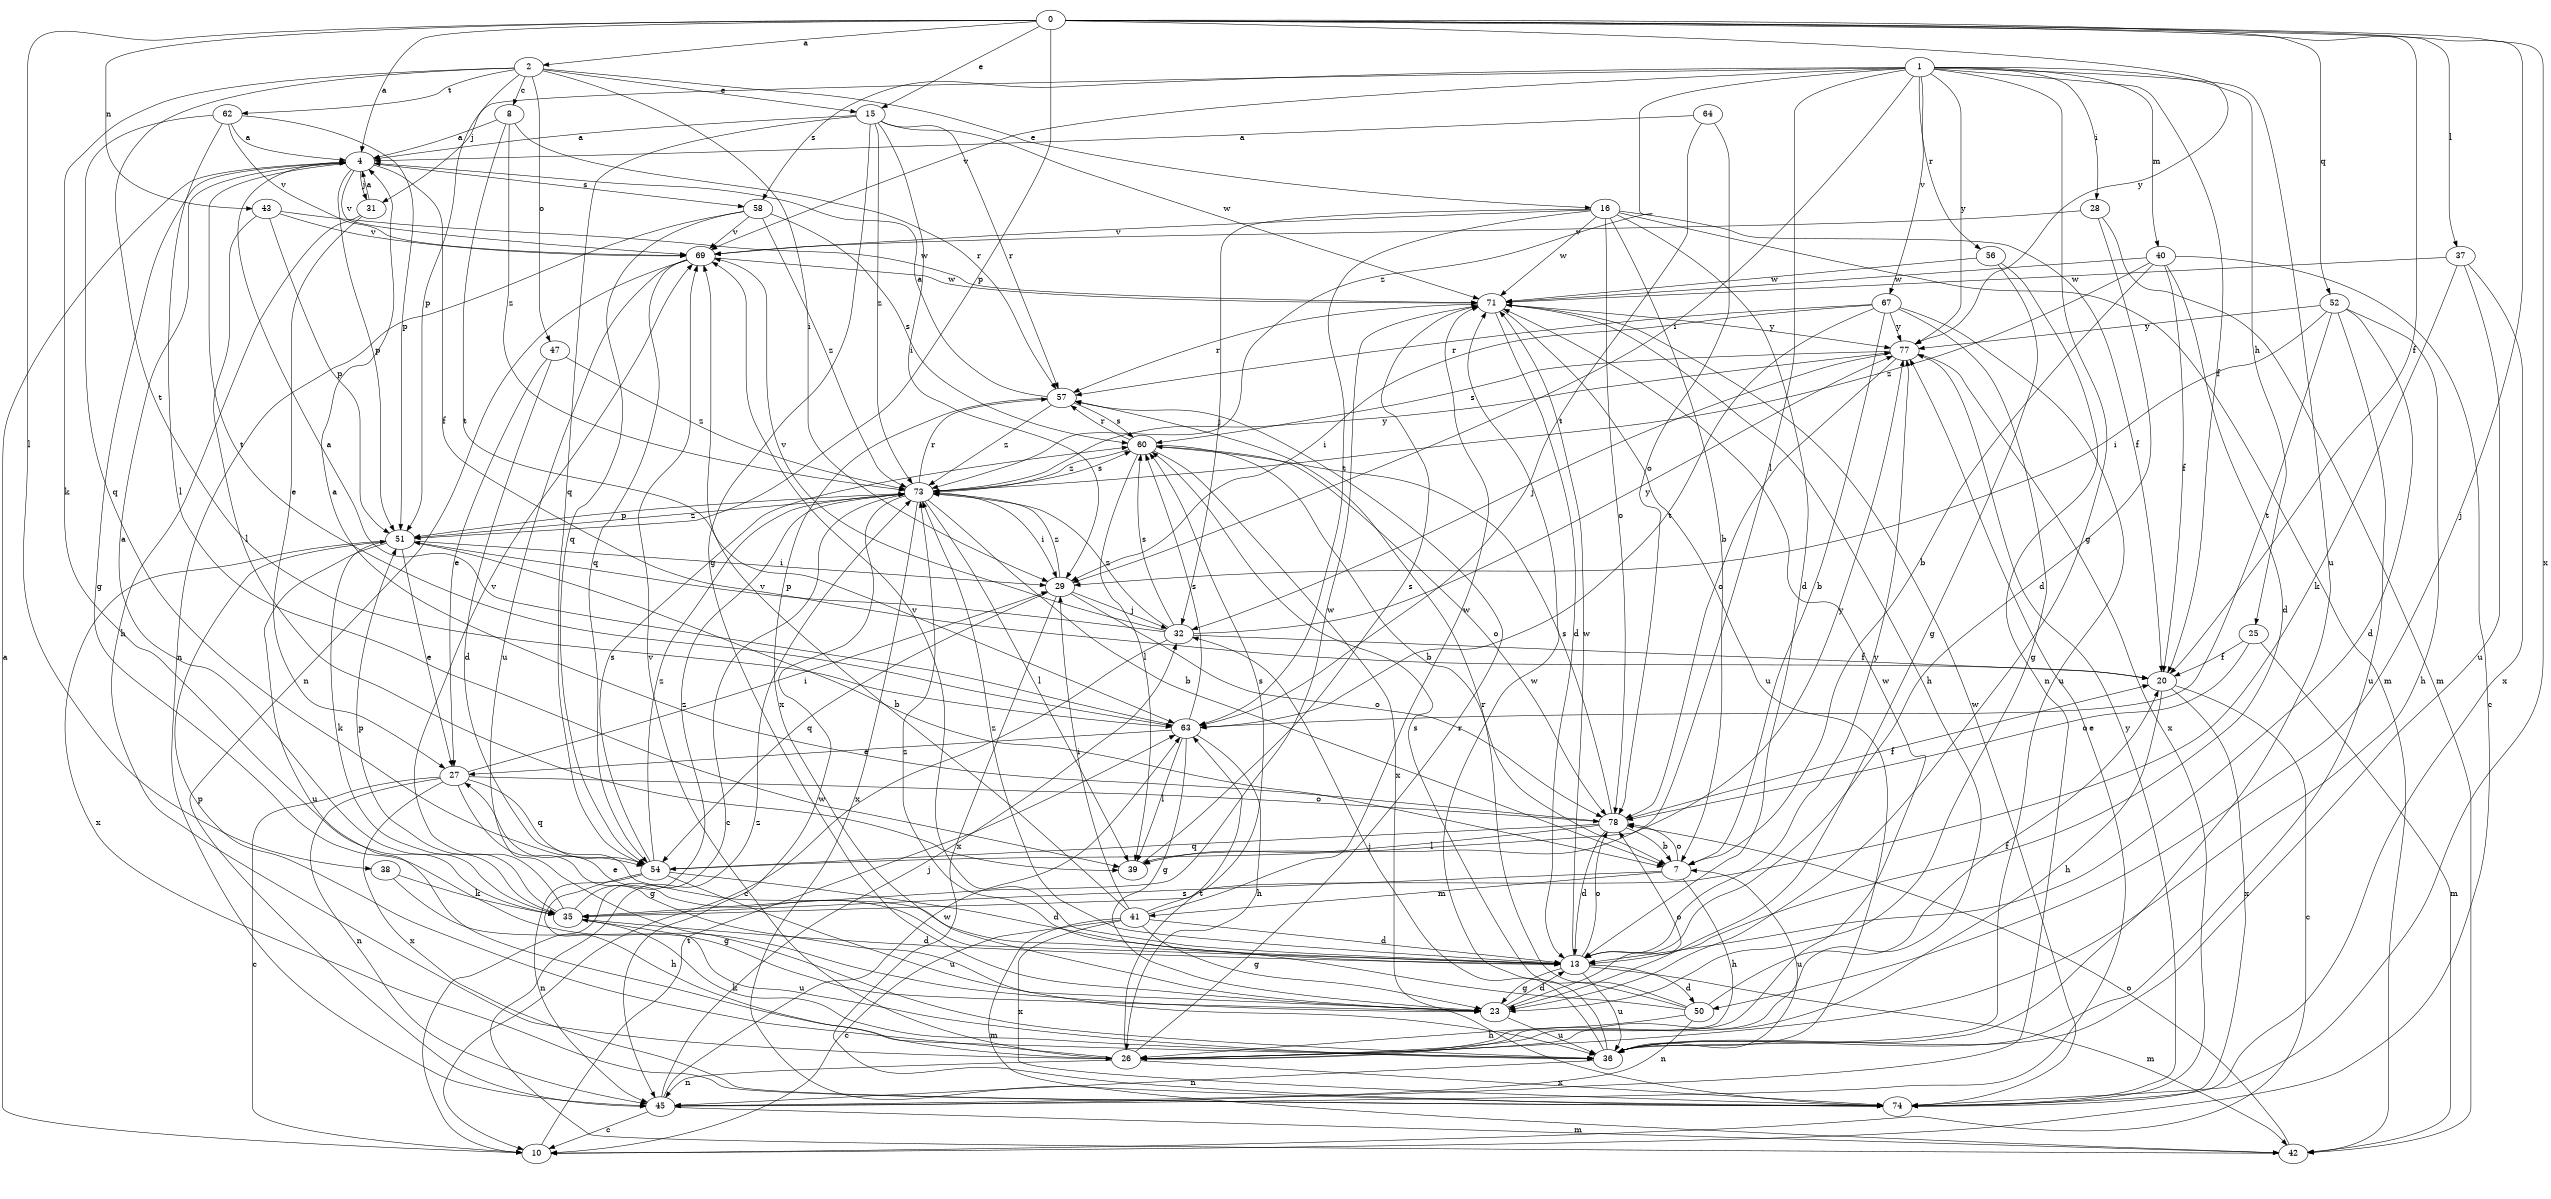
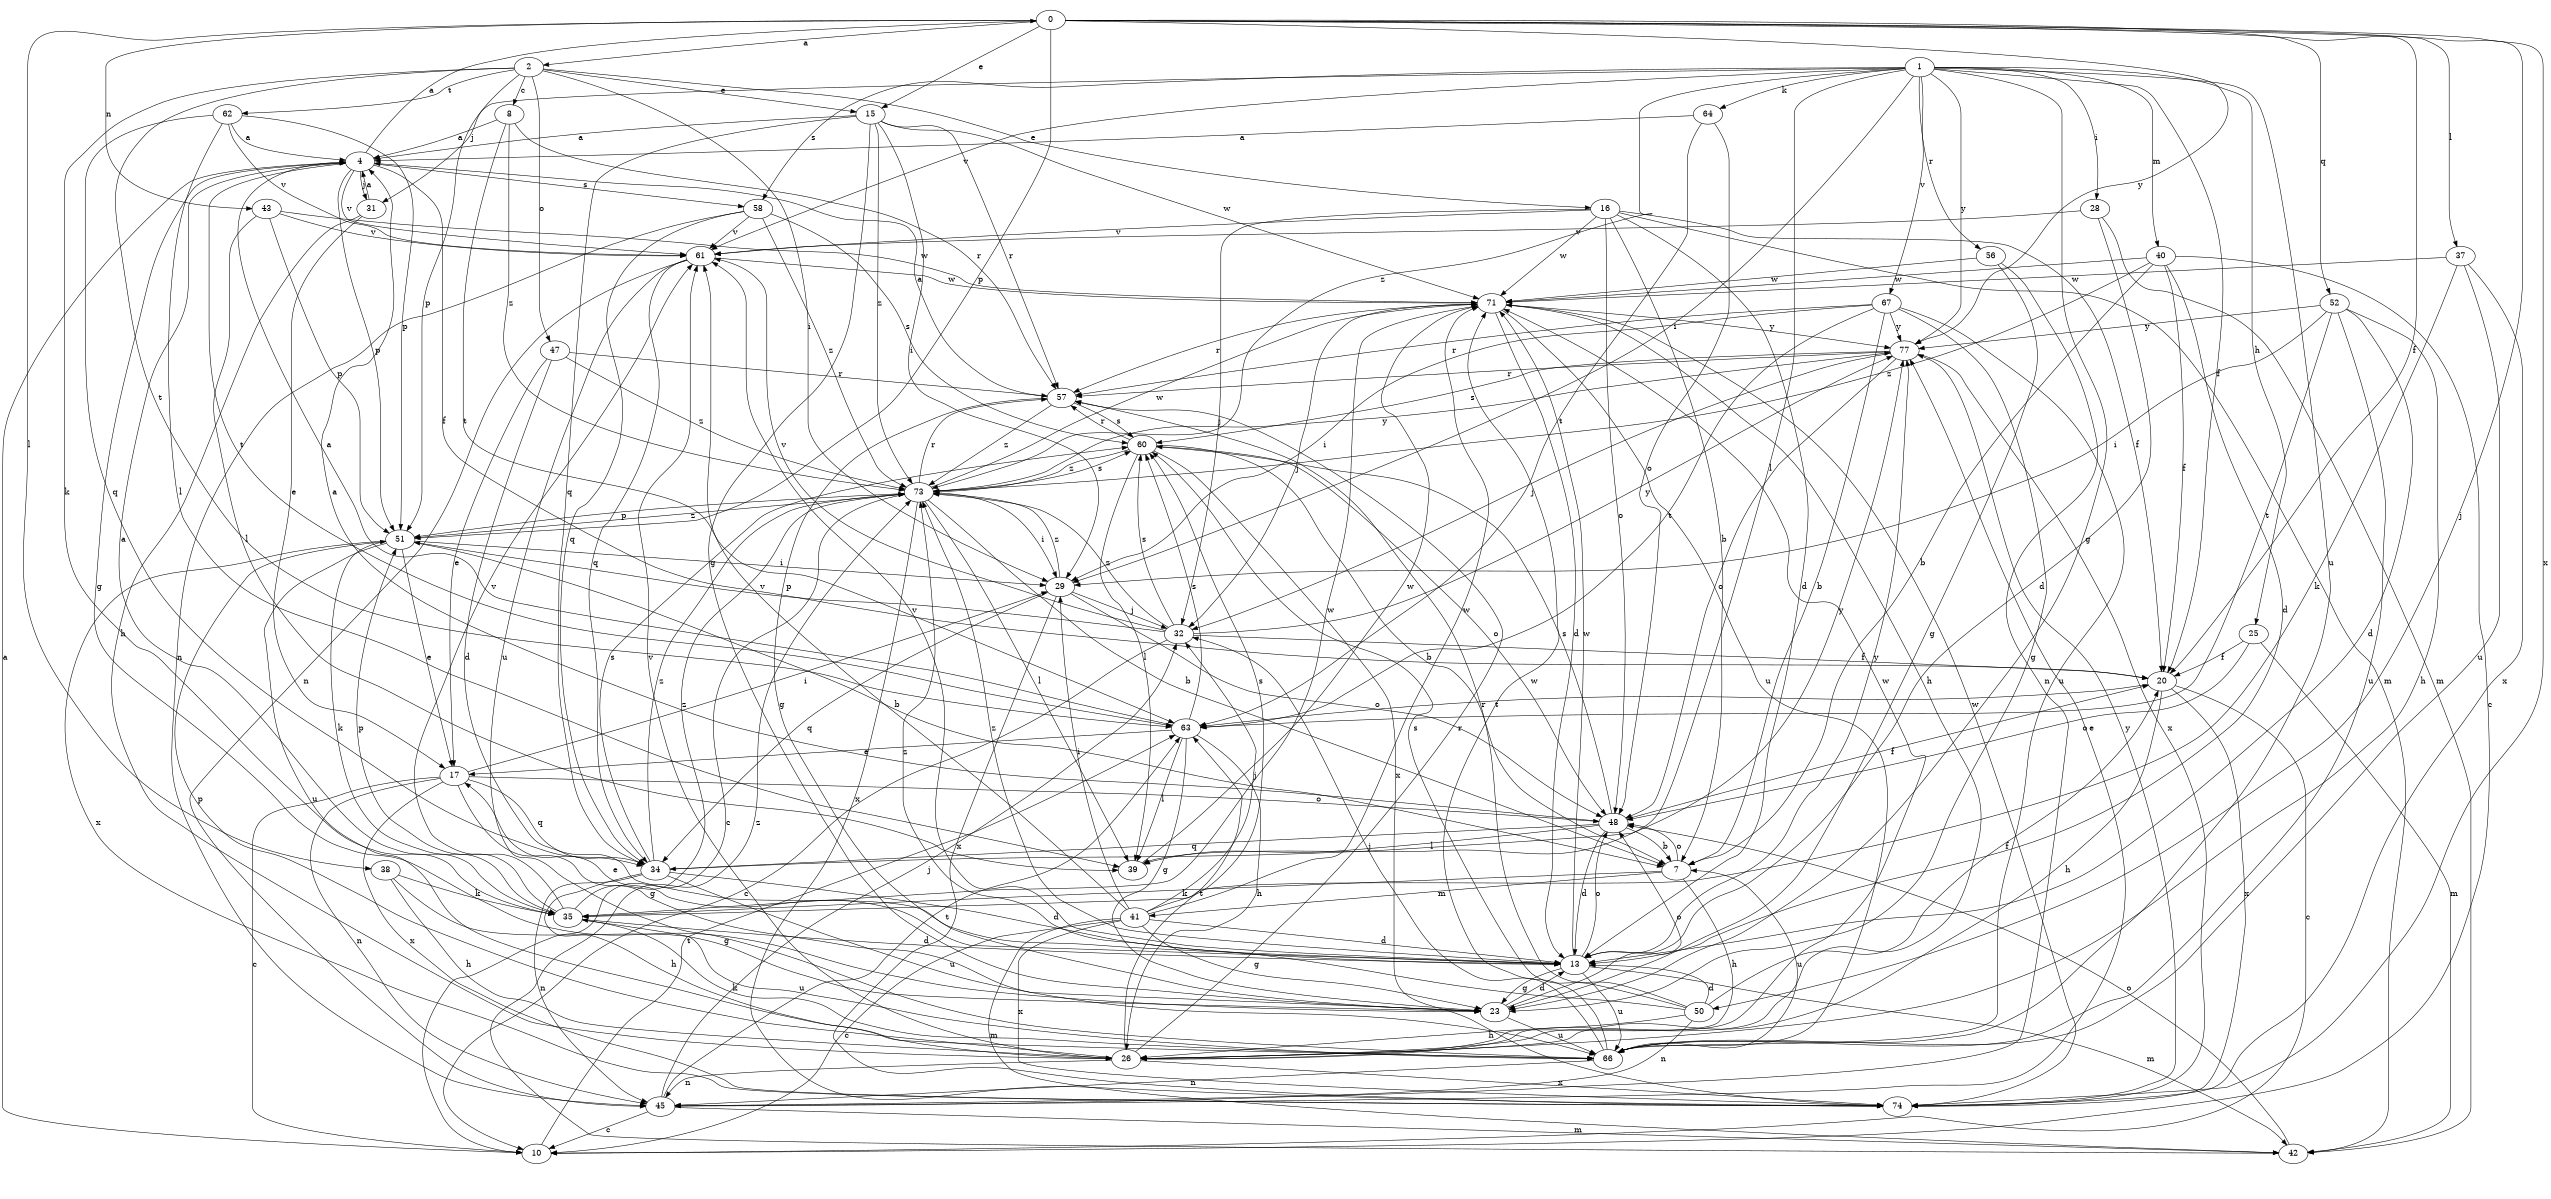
edge "0" -> "4": reversed
edge "1" -> "64": added, label "k"
node "69": label "69" -> "61"
edge "77" -> "57": added, label "r"
edge "47" -> "57": added, label "r"
edge "16" -> "63": now "20" -> "63"
edge "71" -> "32": added, label "j"
edge "39" -> "71": label "s" -> "w"
edge "57" -> "23": label "x" -> "g"
node "27": label "27" -> "17"
edge "73" -> "45": now "73" -> "71"
edge "41" -> "32": added, label "j"
node "78": label "78" -> "48"
node "54": label "54" -> "34"
edge "7" -> "35": label "s" -> "k"
edge "45" -> "63": label "w" -> "t"
edge "13" -> "50": reversed
edge "38" -> "26": added, label "h"
node "36": label "36" -> "66"
